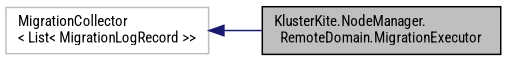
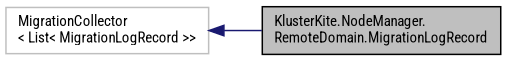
node "KlusterKite.NodeManager. RemoteDomain.MigrationExecutor": label "KlusterKite.NodeManager. RemoteDomain.MigrationExecutor" -> "KlusterKite.NodeManager. RemoteDomain.MigrationLogRecord"
